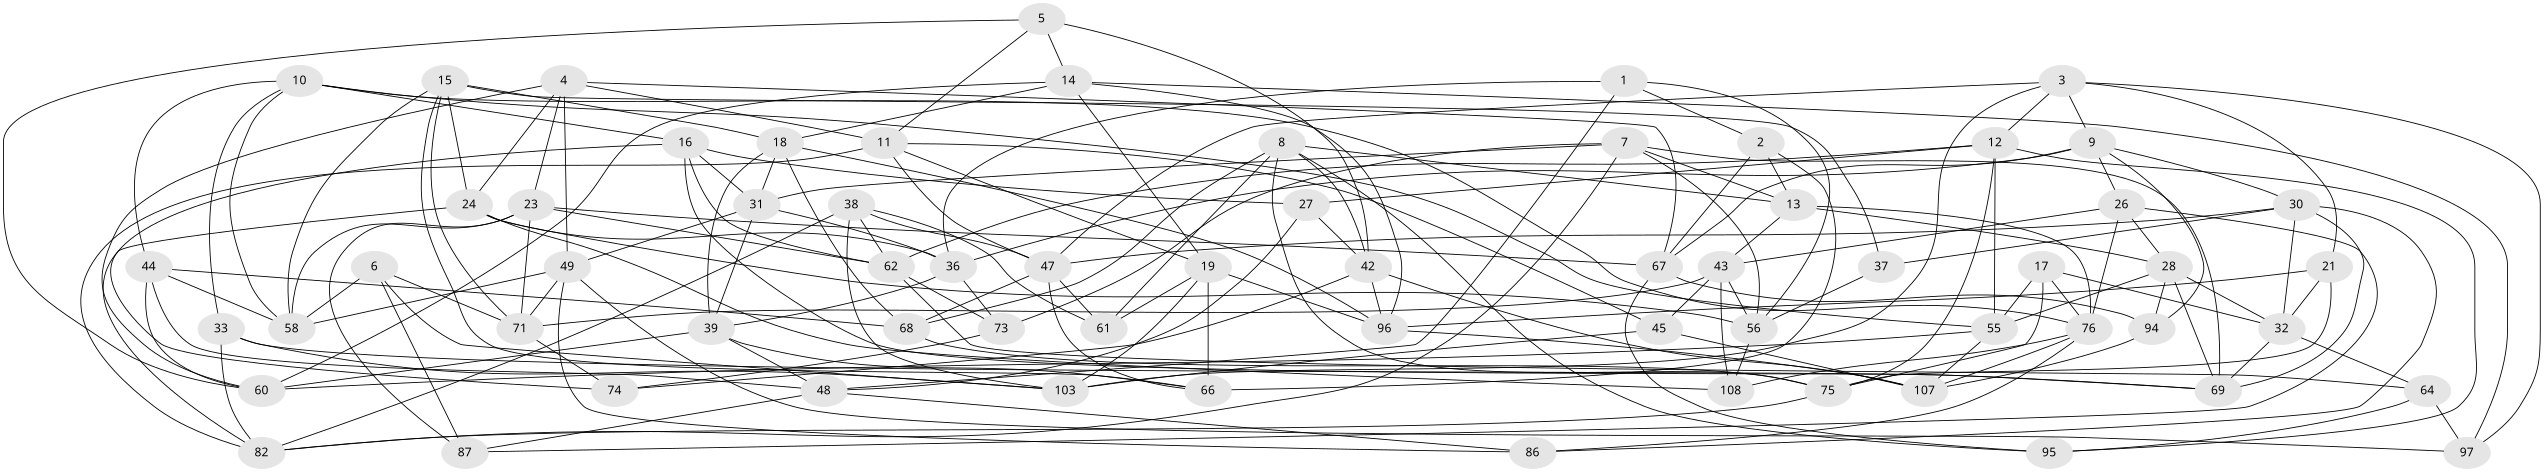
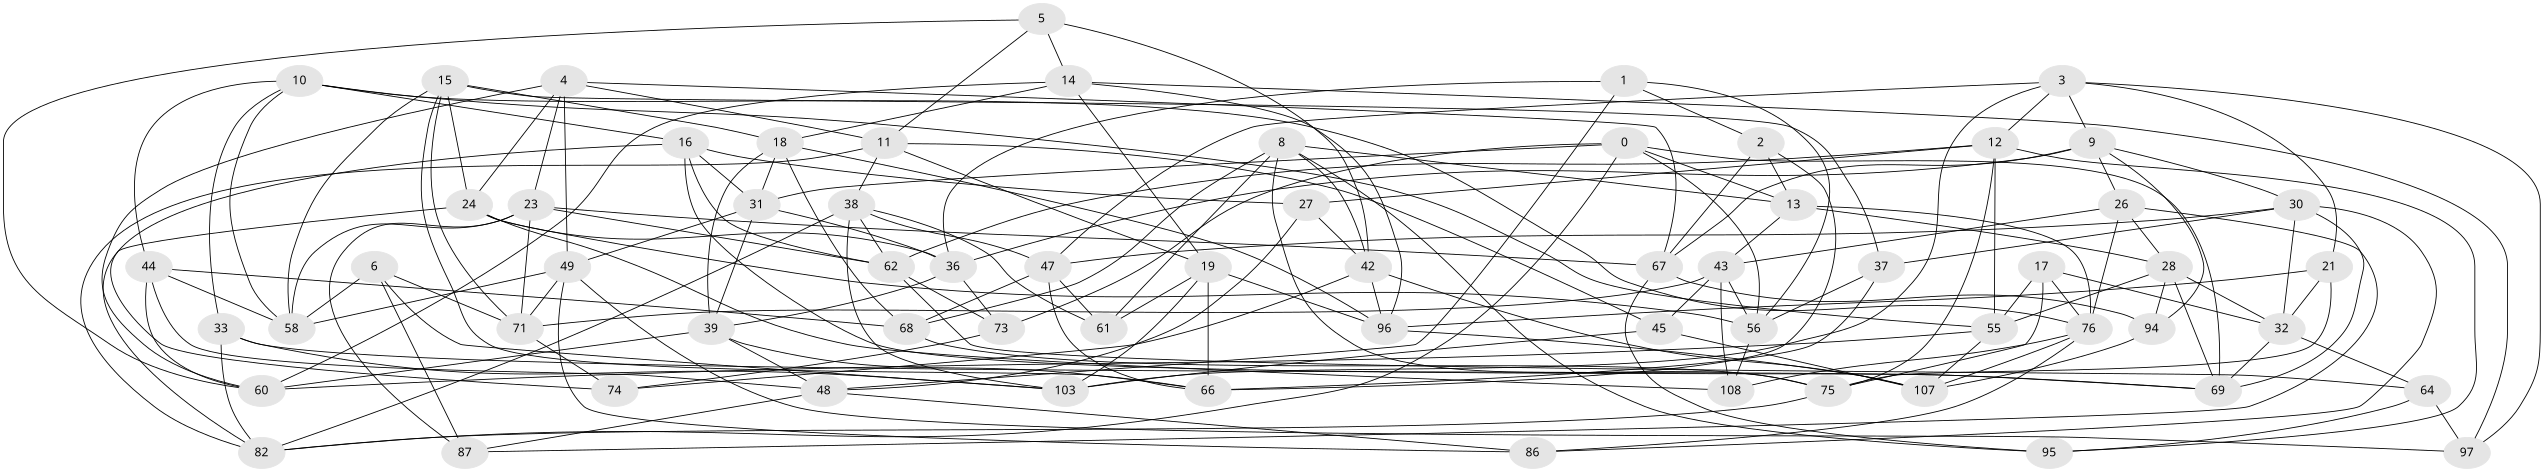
node "7": label "7" -> "0"
edge "11" -- "47": now "11" -- "38"
edge "37" -- "66": added
